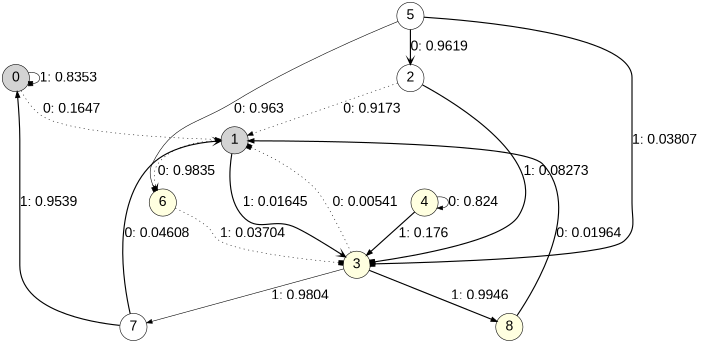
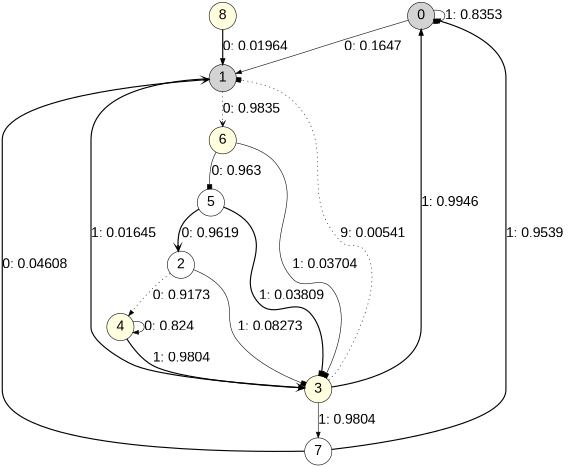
edge "5" -> "6": reversed
edge "2" -> "1": now "2" -> "4"
edge "0" -> "1": style dotted -> solid
edge "5" -> "3": label "1: 0.03807  " -> "1: 0.03809  "
edge "3" -> "1": label "0: 0.00541  " -> "9: 0.00541  "
edge "2" -> "3": style bold -> solid
edge "4" -> "3": label "1: 0.176    " -> "1: 0.9804   "
edge "6" -> "3": style dotted -> solid
edge "3" -> "8": now "3" -> "0"
